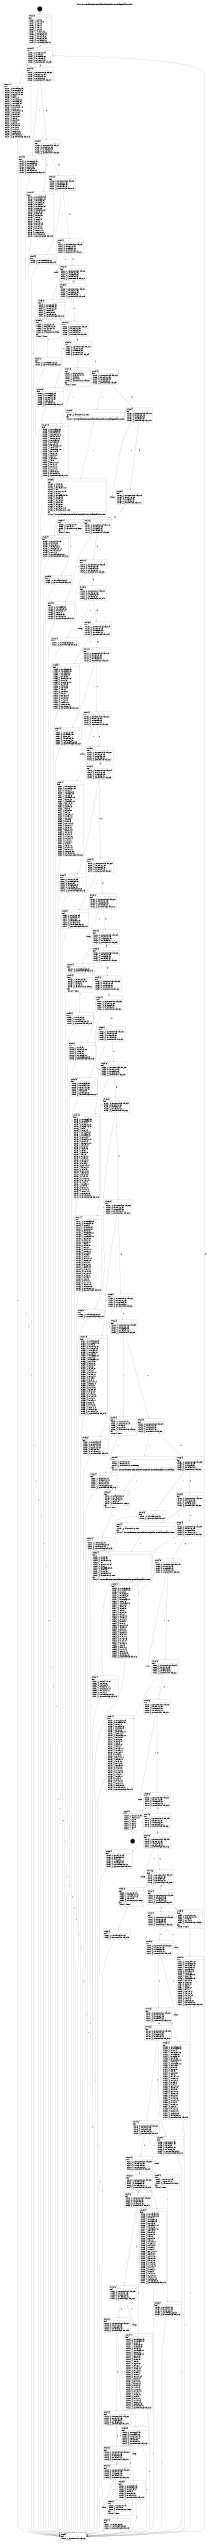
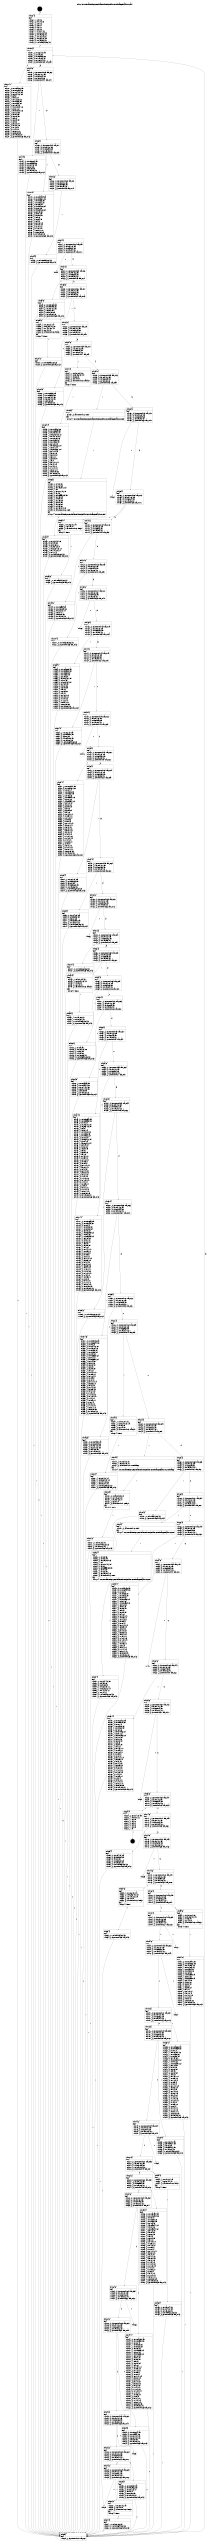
edge "0x401308 [28]" -> "0x401324 [28]": removed, label "49"
